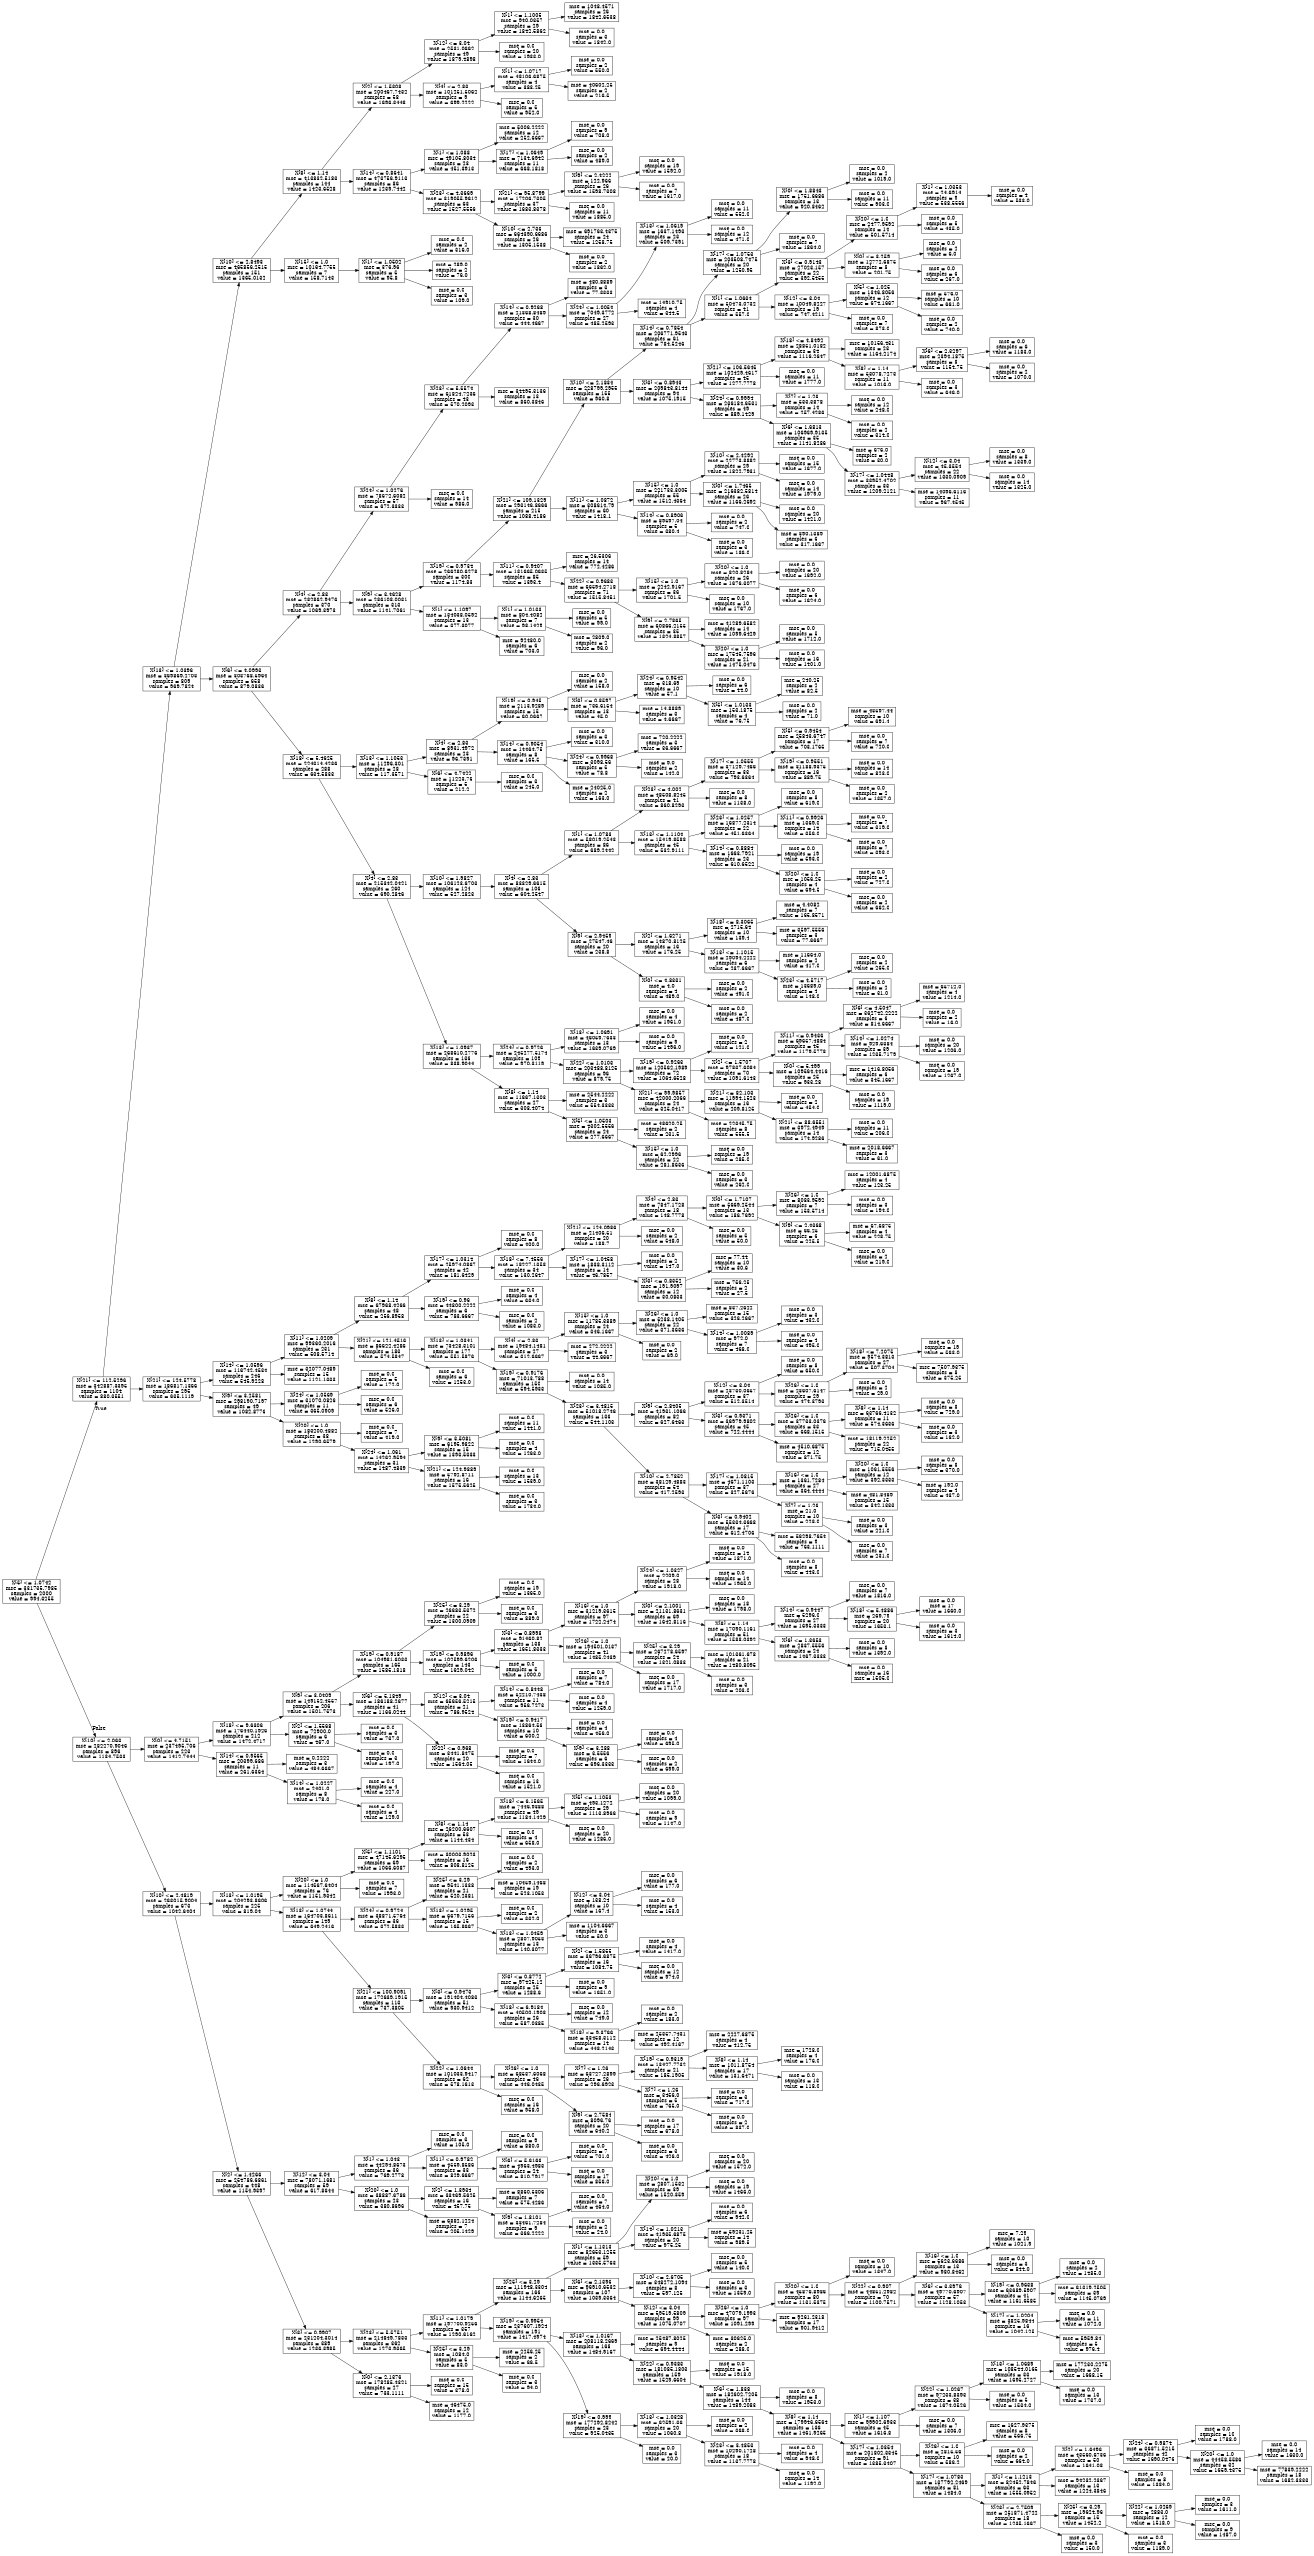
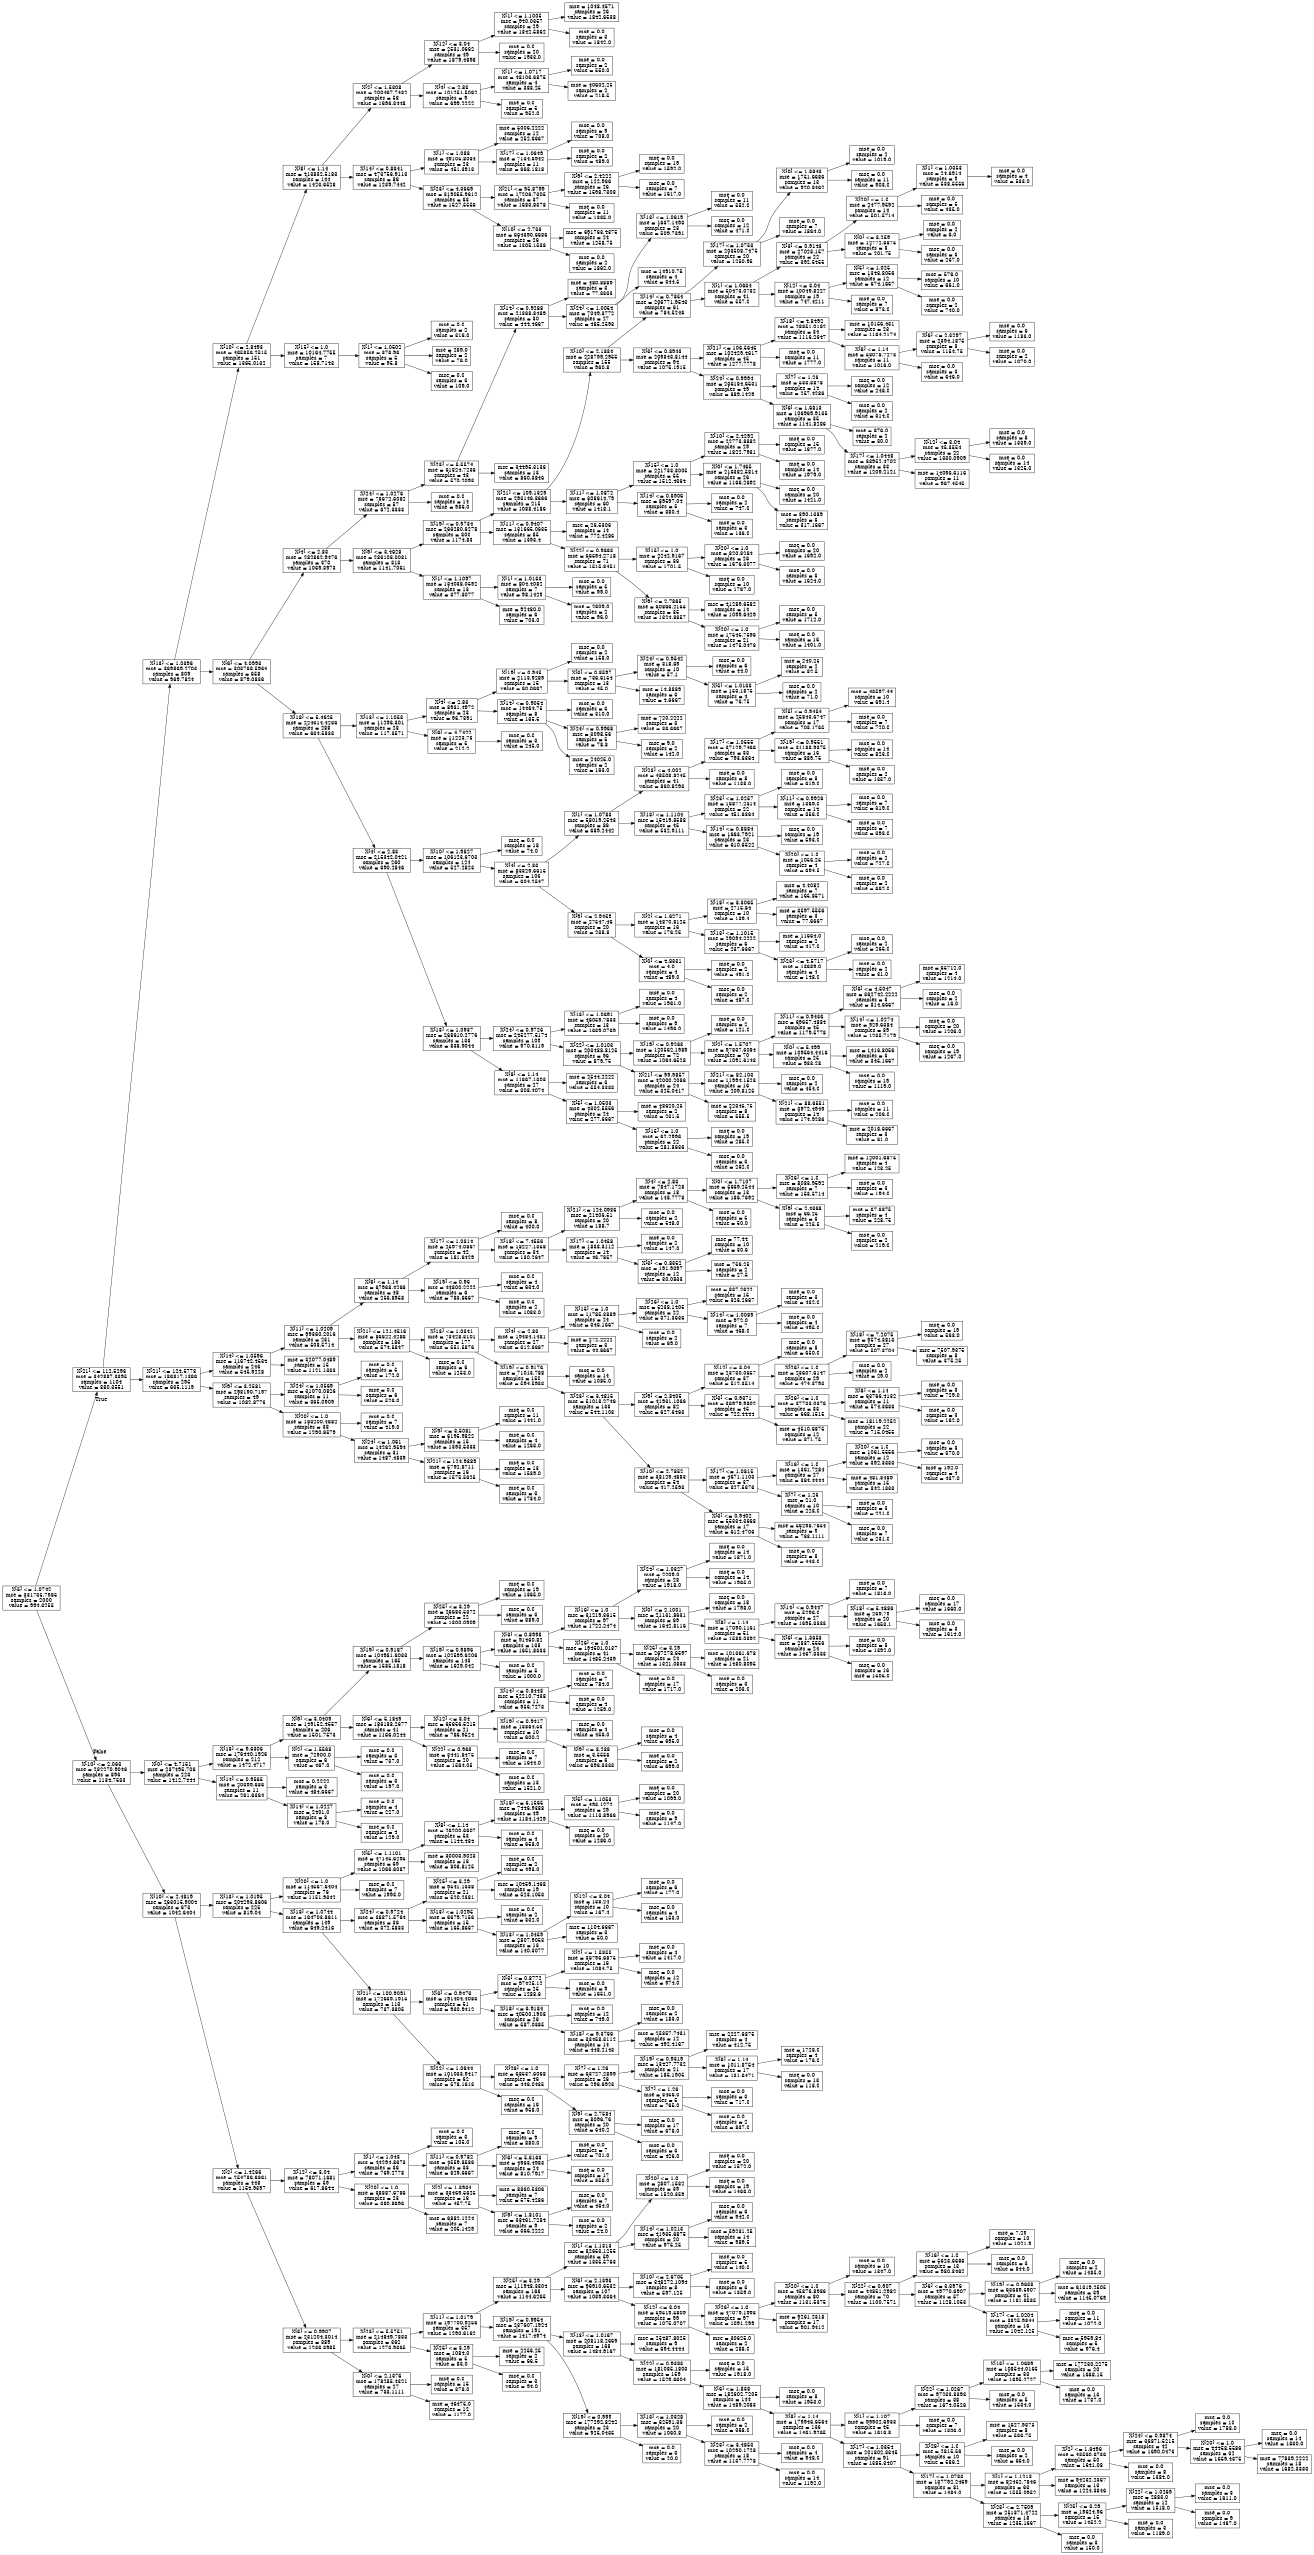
node "mse = 0.0 samples = 18 value = 74.0": added
node "mse = 0.0 mse = 17 value = 1660.0": label "mse = 0.0 mse = 17 value = 1660.0" -> "mse = 0.0 samples = 17 value = 1660.0"
